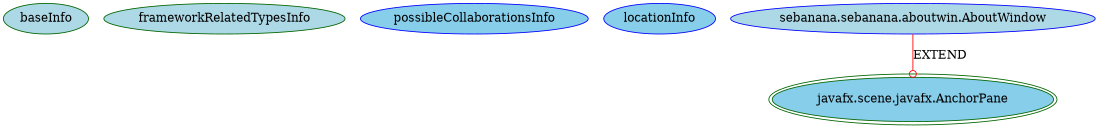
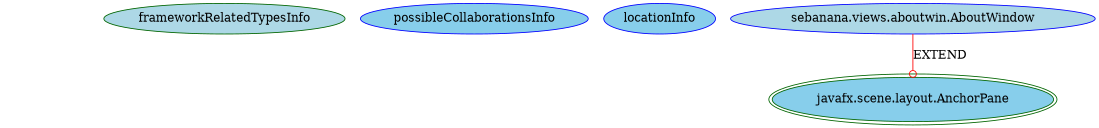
node "baseInfo": removed
node "sebanana.sebanana.aboutwin.AboutWindow": label "sebanana.sebanana.aboutwin.AboutWindow" -> "sebanana.views.aboutwin.AboutWindow"
node "javafx.scene.javafx.AnchorPane": label "javafx.scene.javafx.AnchorPane" -> "javafx.scene.layout.AnchorPane"
